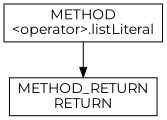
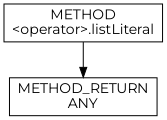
node "METHOD_RETURN": text "RETURN" -> "ANY"
